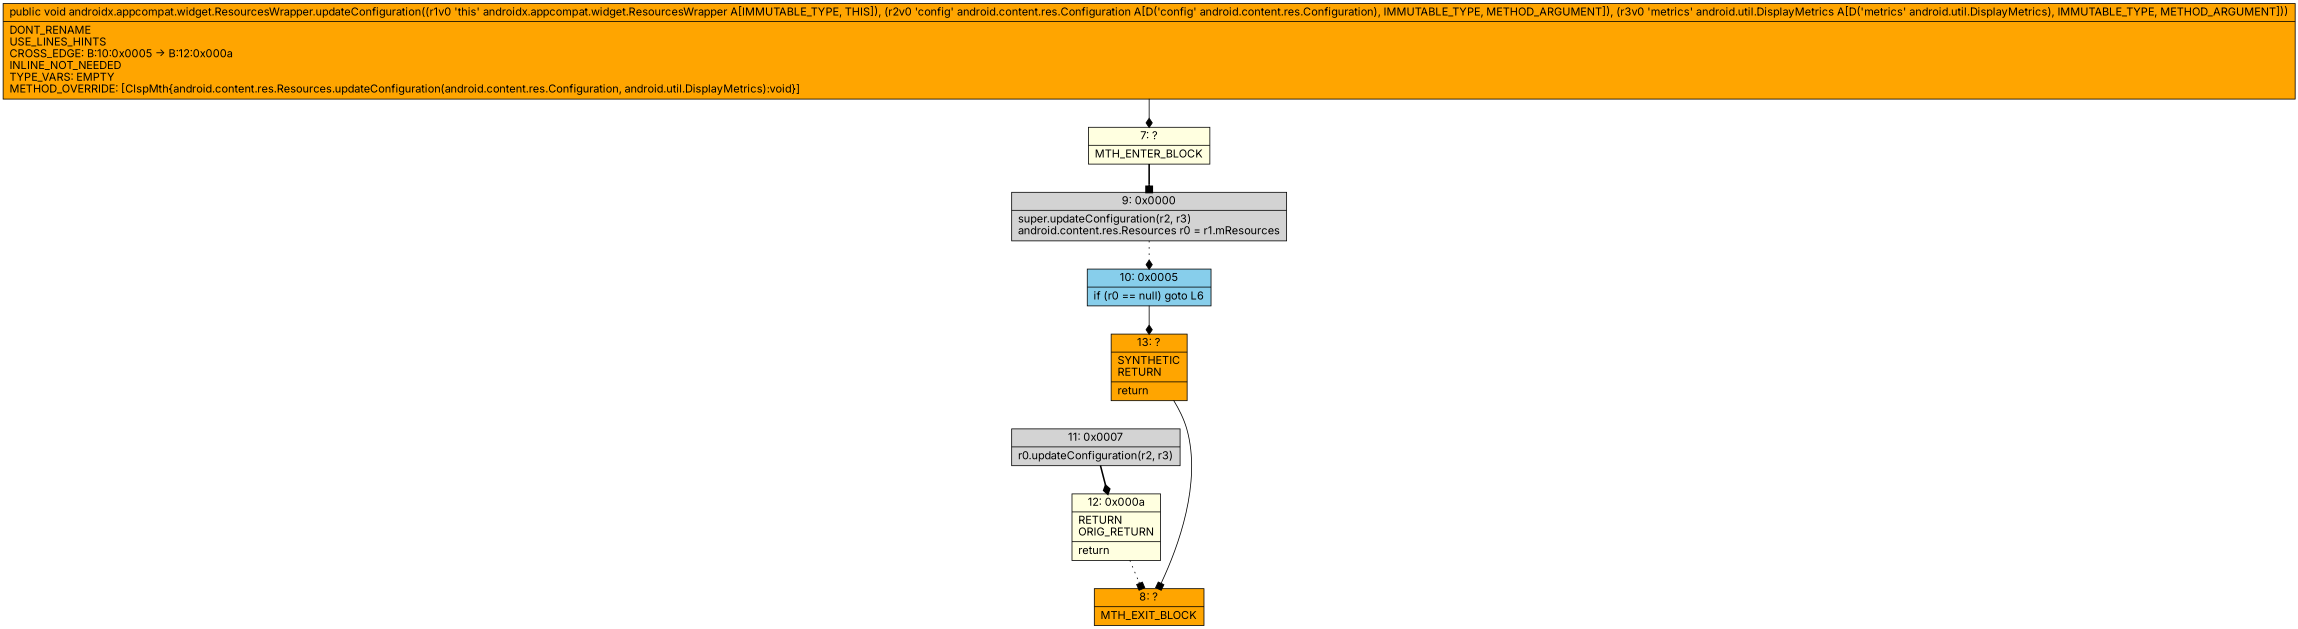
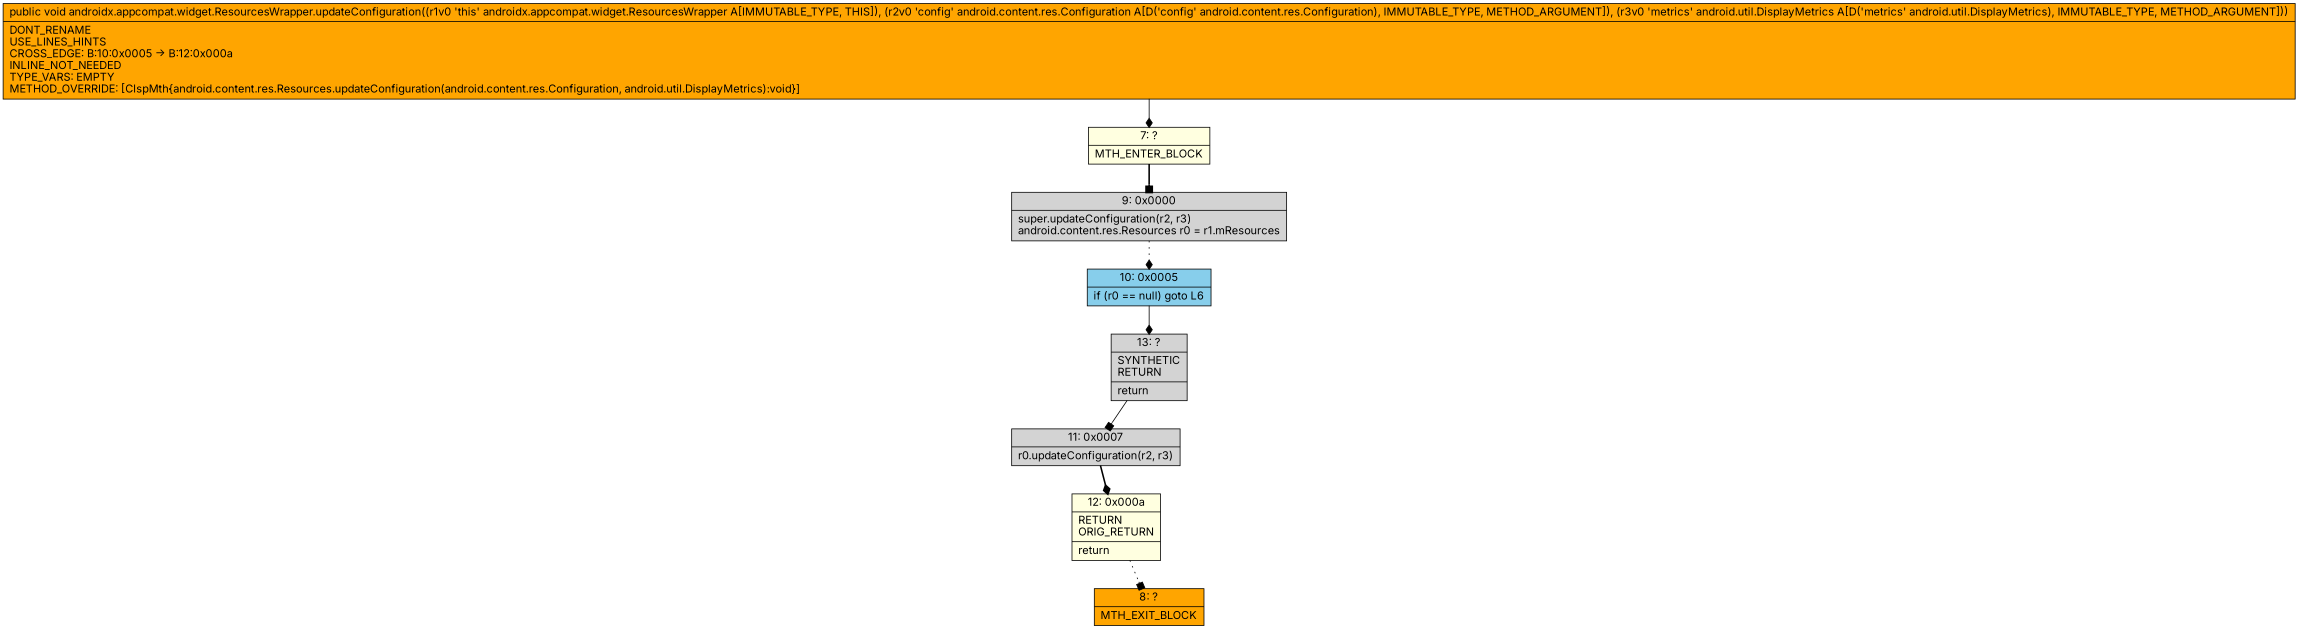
node "13: ?": fillcolor orange -> lightgrey
edge "13: ?" -> "8: ?": now "13: ?" -> "11: 0x0007"
